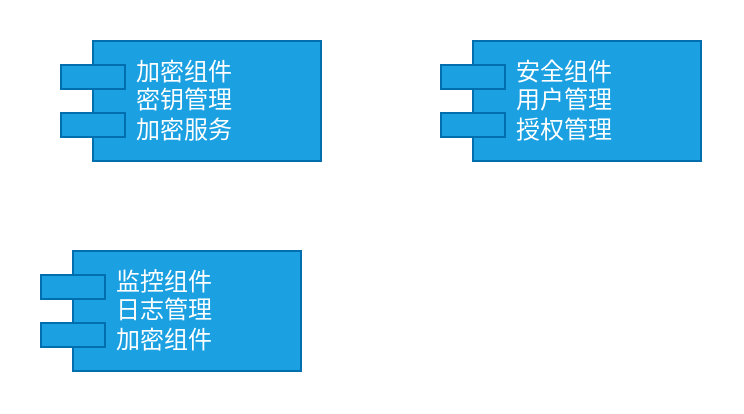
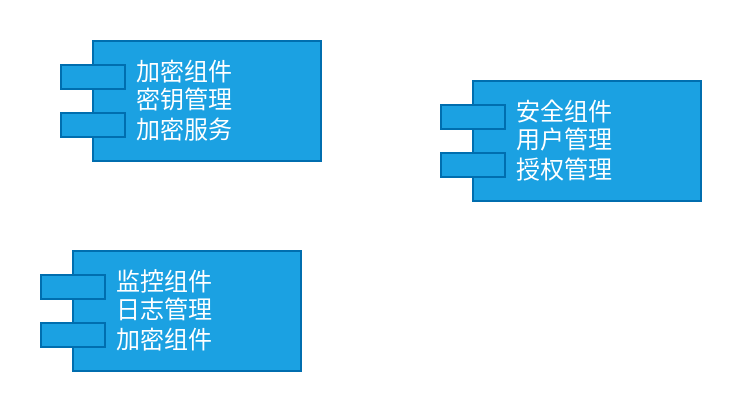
node "安全组件 用户管理 授权管理": moved (571, 101) -> (571, 141)
